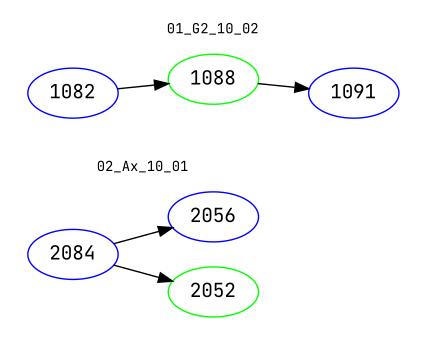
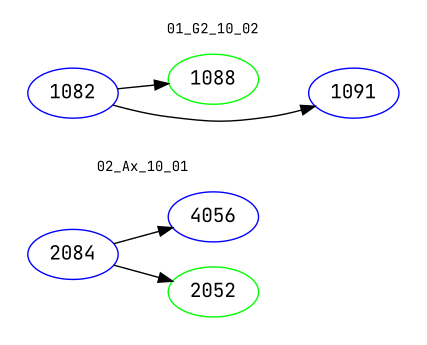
edge "1088" -> "1091": now "1082" -> "1091"
node "2056": label "2056" -> "4056"
